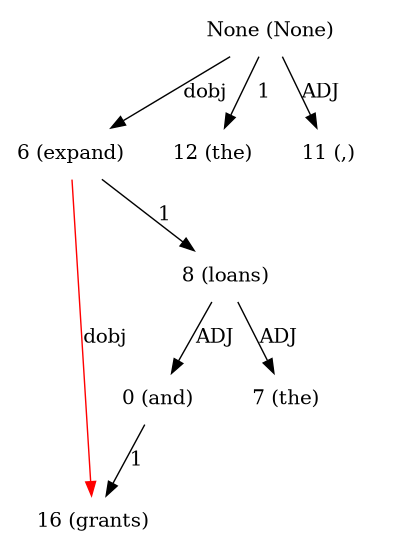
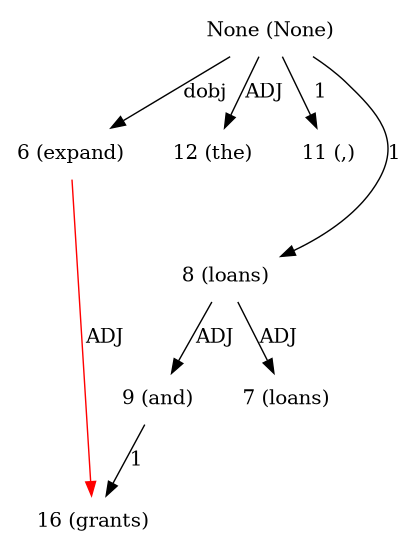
edge "None (None)" -> "12 (the)": label "1" -> "ADJ"
edge "None (None)" -> "11 (,)": label "ADJ" -> "1"
edge "6 (expand)" -> "8 (loans)": now "None (None)" -> "8 (loans)"
edge "6 (expand)" -> "16 (grants)": label "dobj" -> "ADJ"
node "0 (and)": label "0 (and)" -> "9 (and)"
node "7 (the)": label "7 (the)" -> "7 (loans)"
